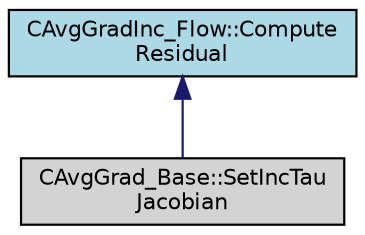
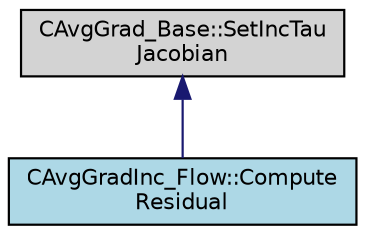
edge "CAvgGrad_Base::SetIncTau Jacobian" -> "CAvgGradInc_Flow::Compute Residual": reversed
